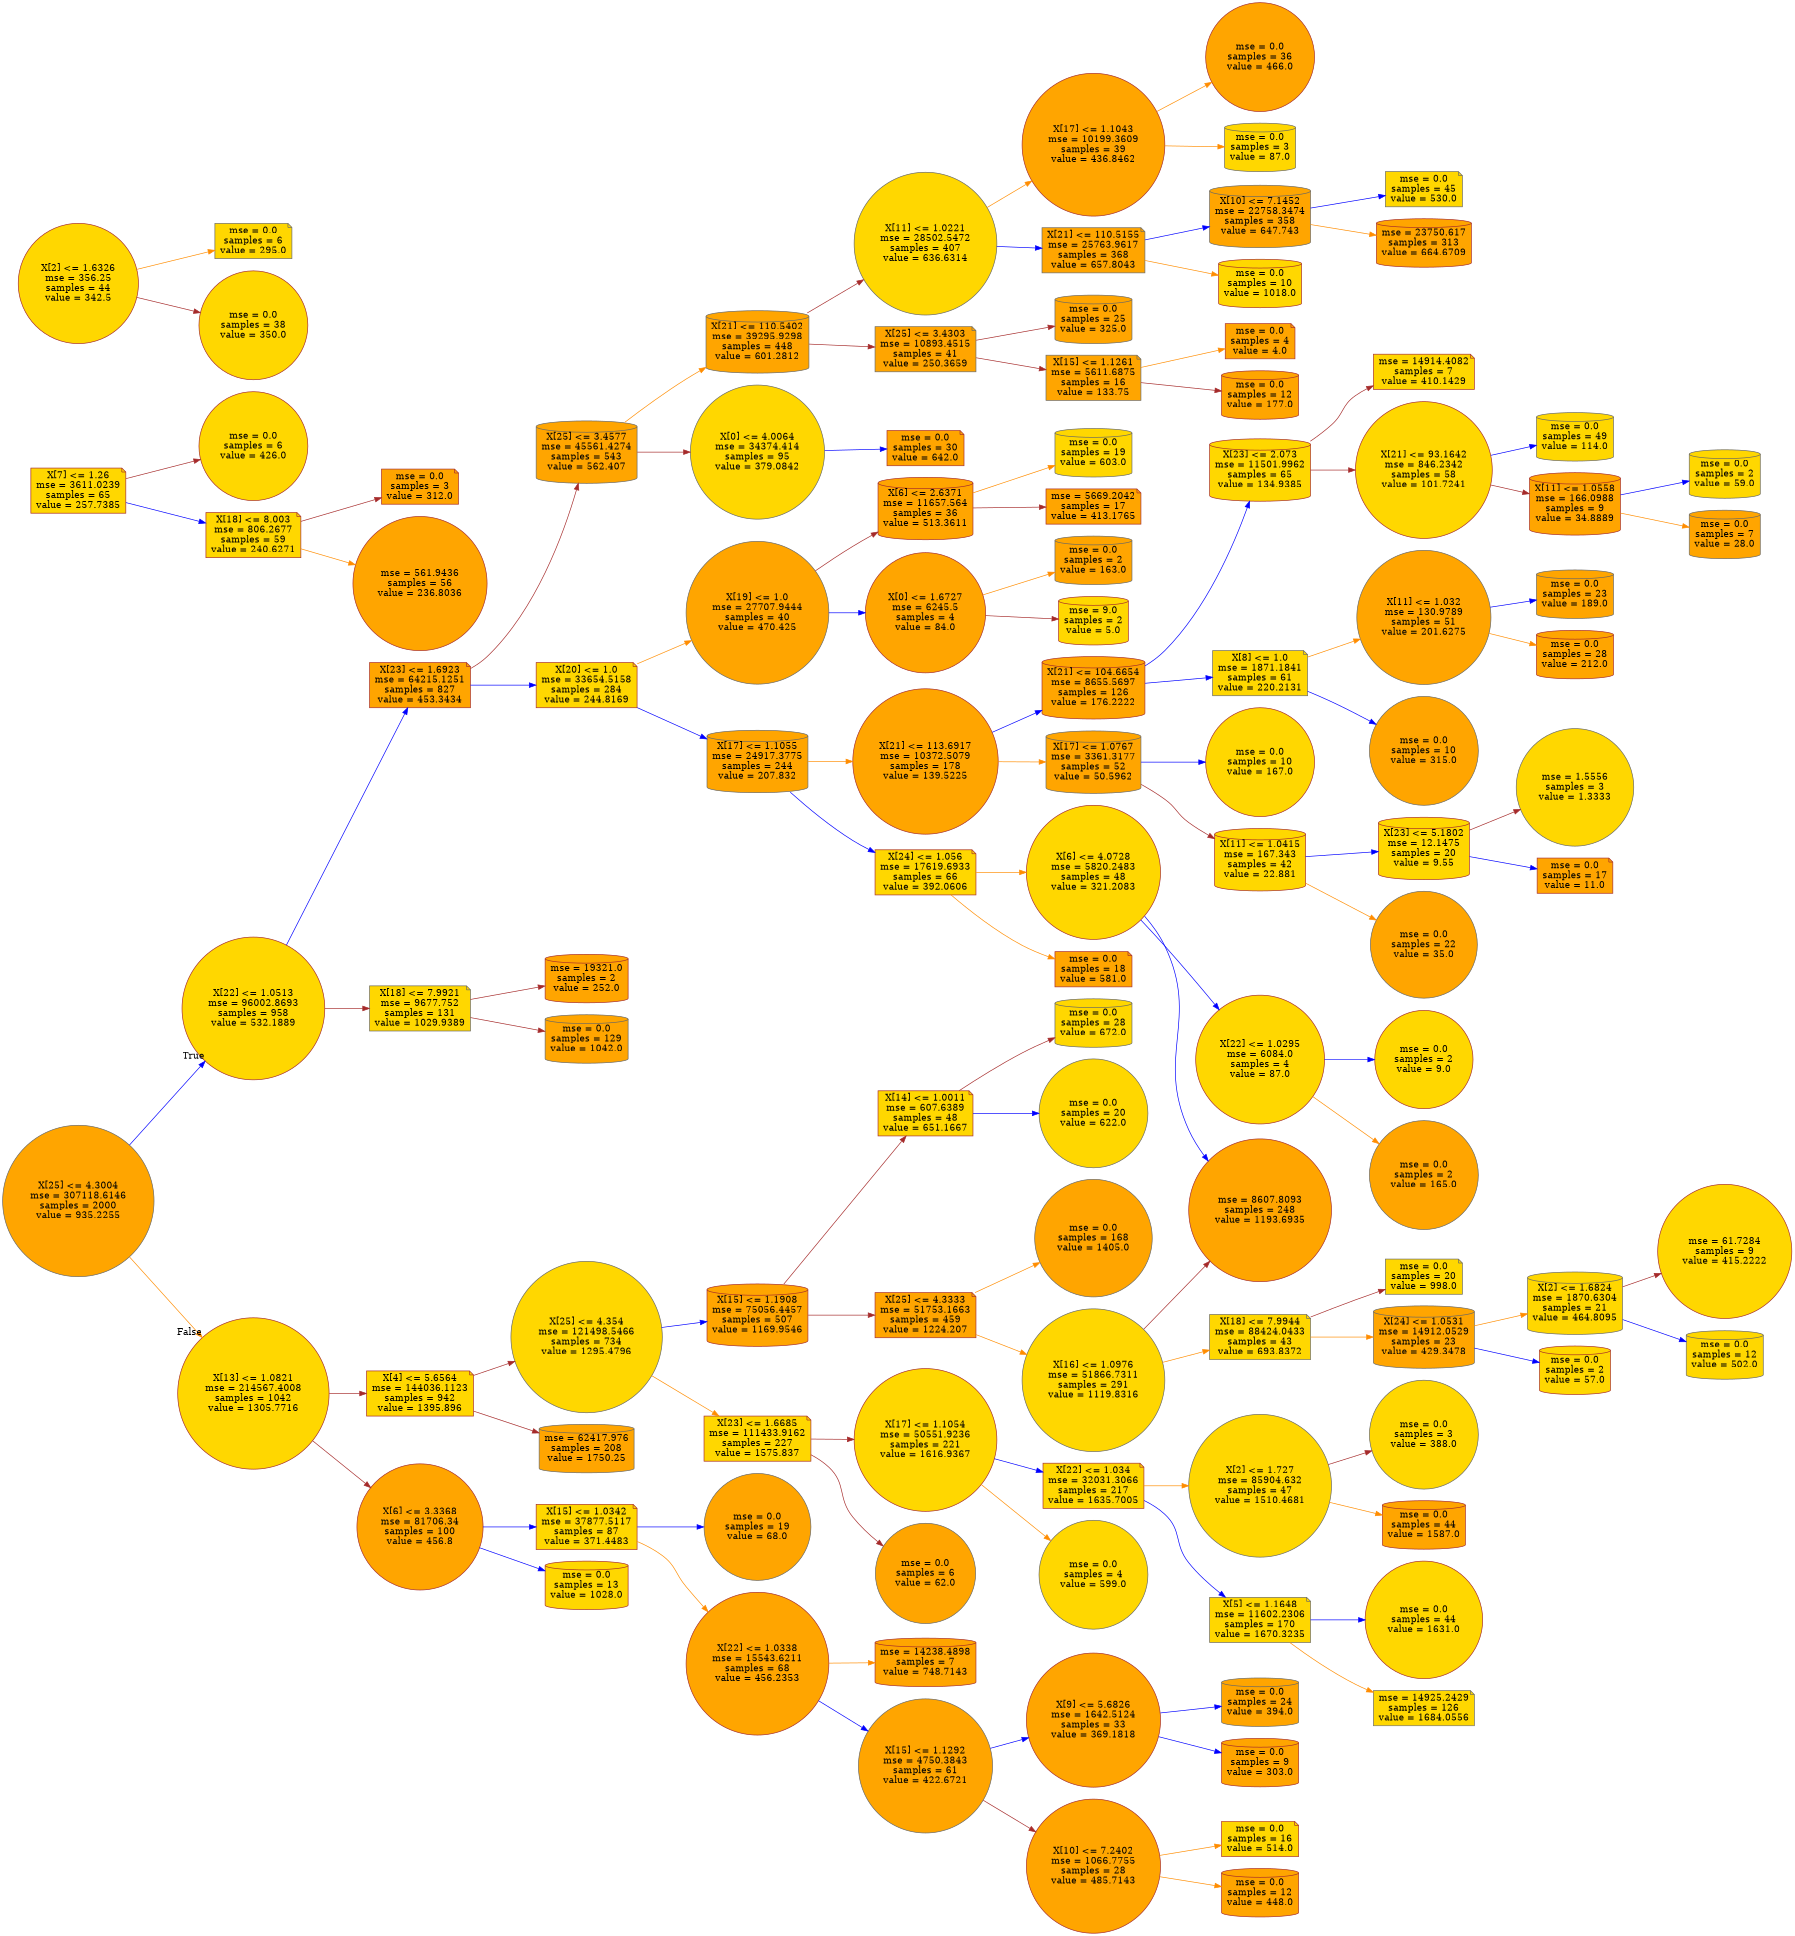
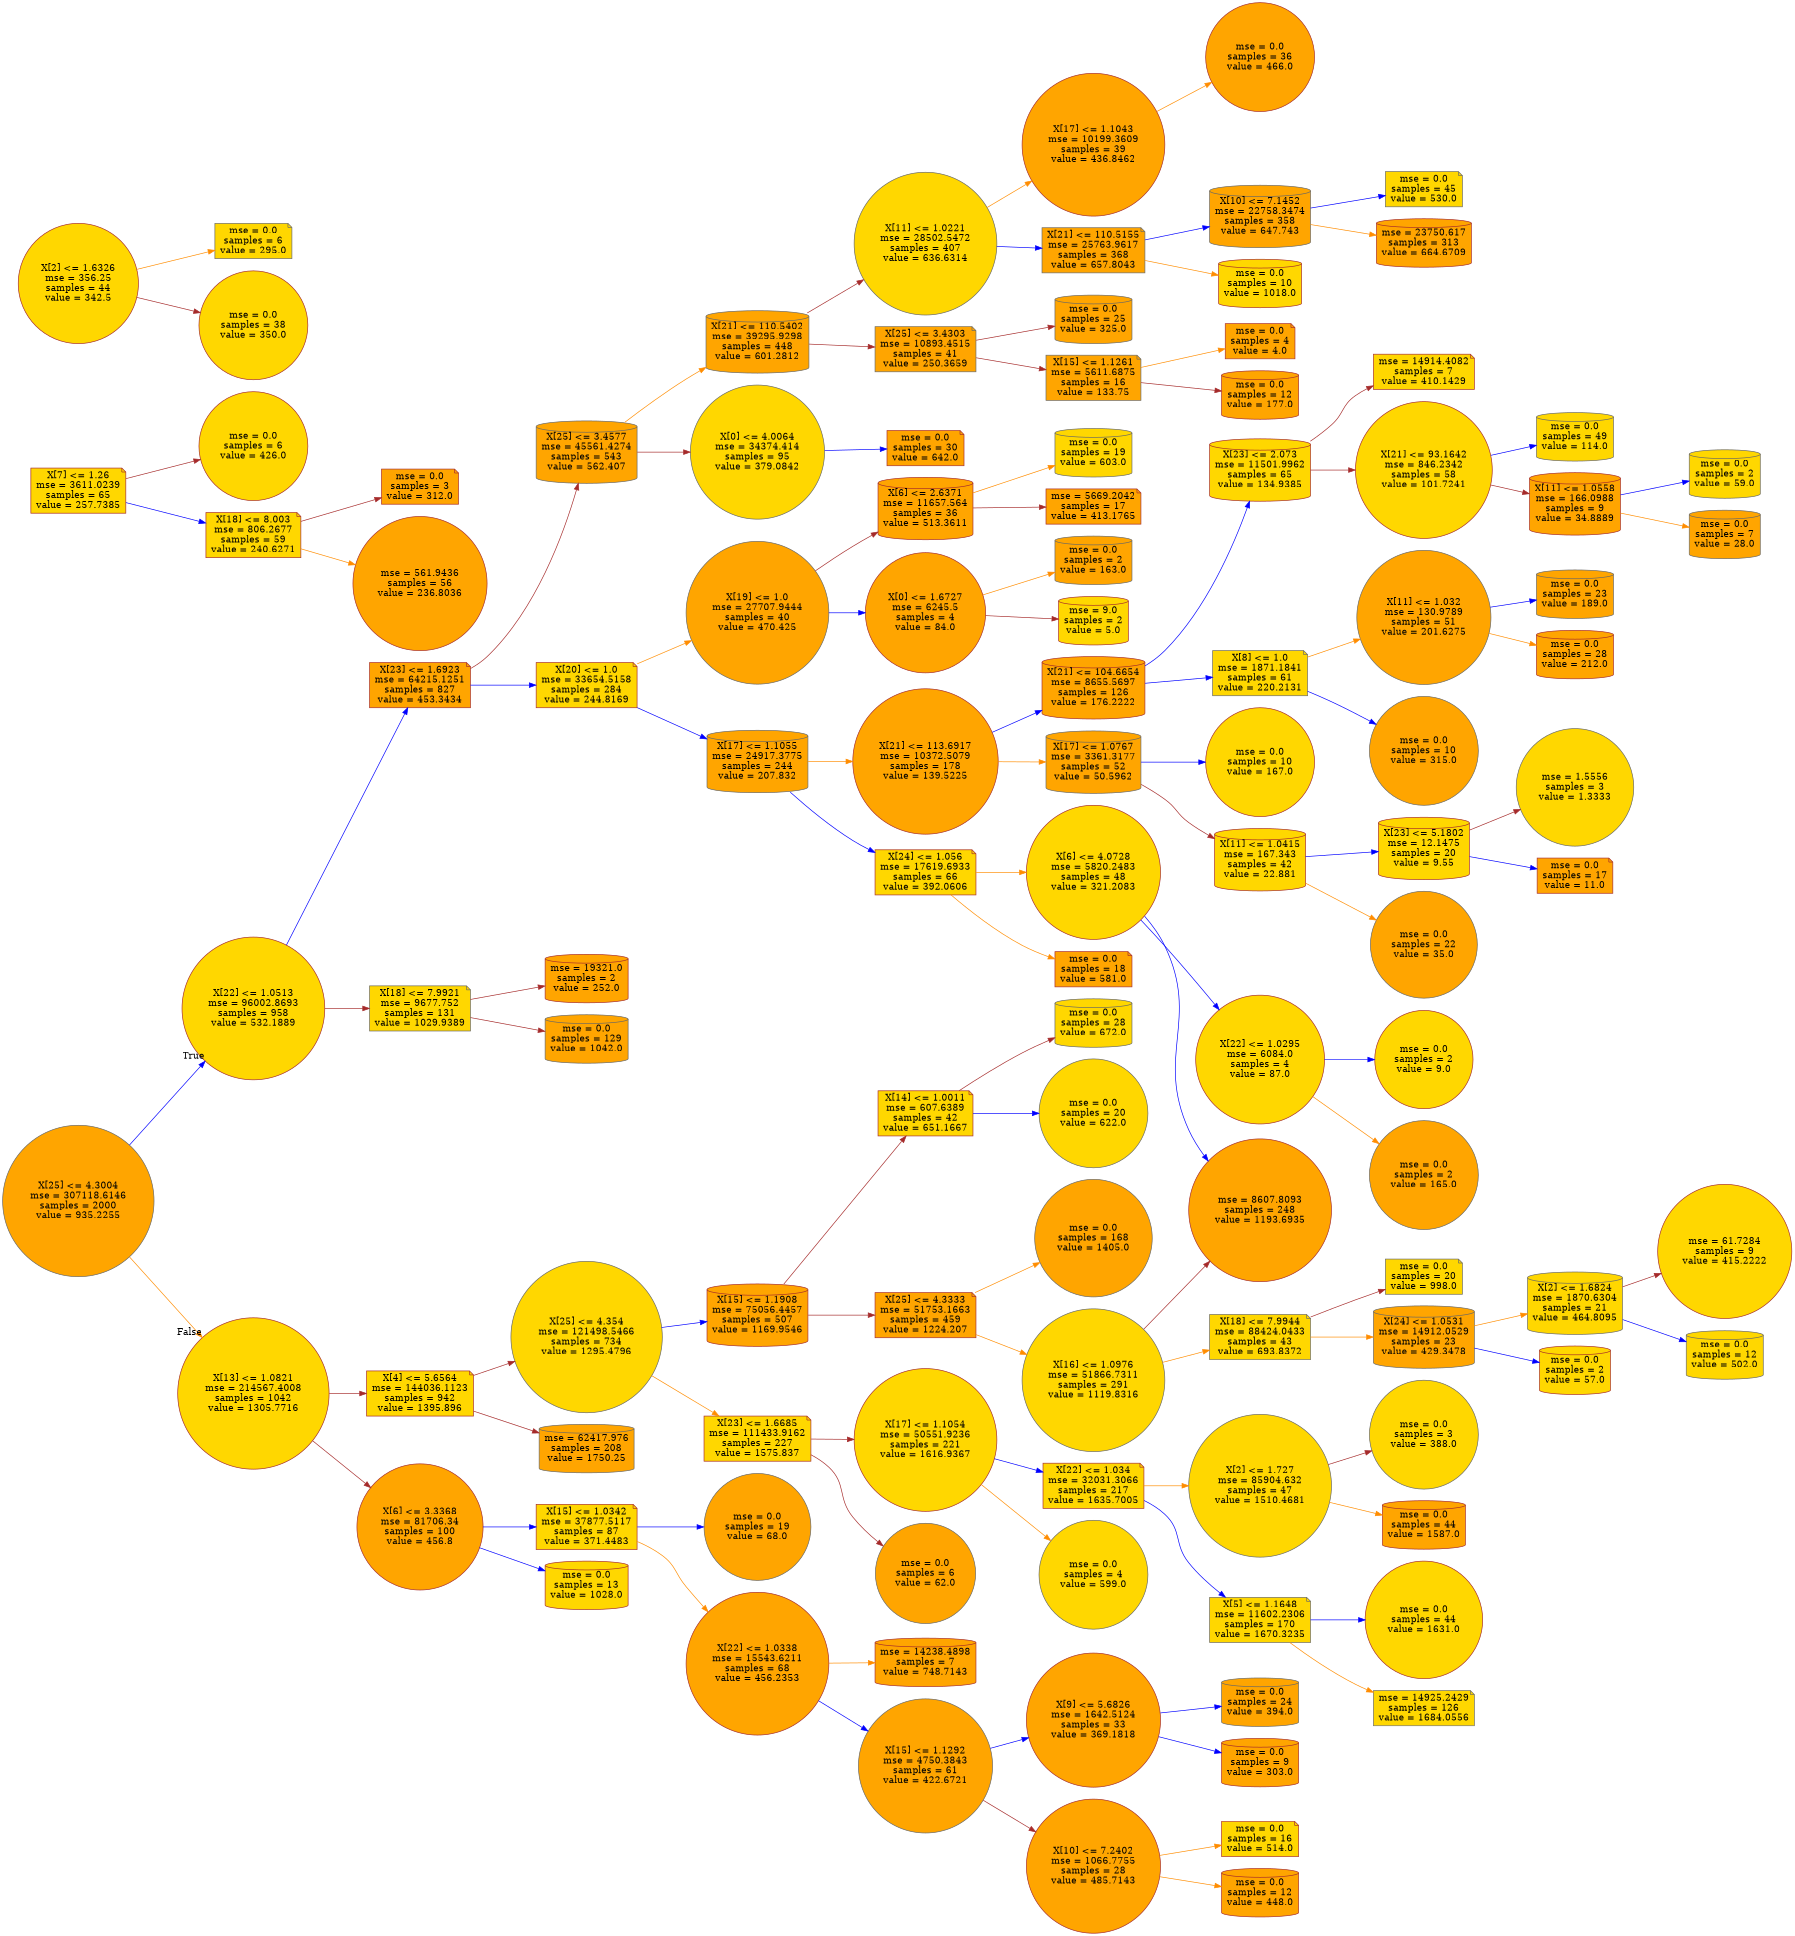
node "mse = 0.0 samples = 3 value = 87.0": removed
node "X[14] <= 1.0011 mse = 607.6389 samples = 48 value = 651.1667": label "X[14] <= 1.0011 mse = 607.6389 samples = 48 value = 651.1667" -> "X[14] <= 1.0011 mse = 607.6389 samples = 42 value = 651.1667"
